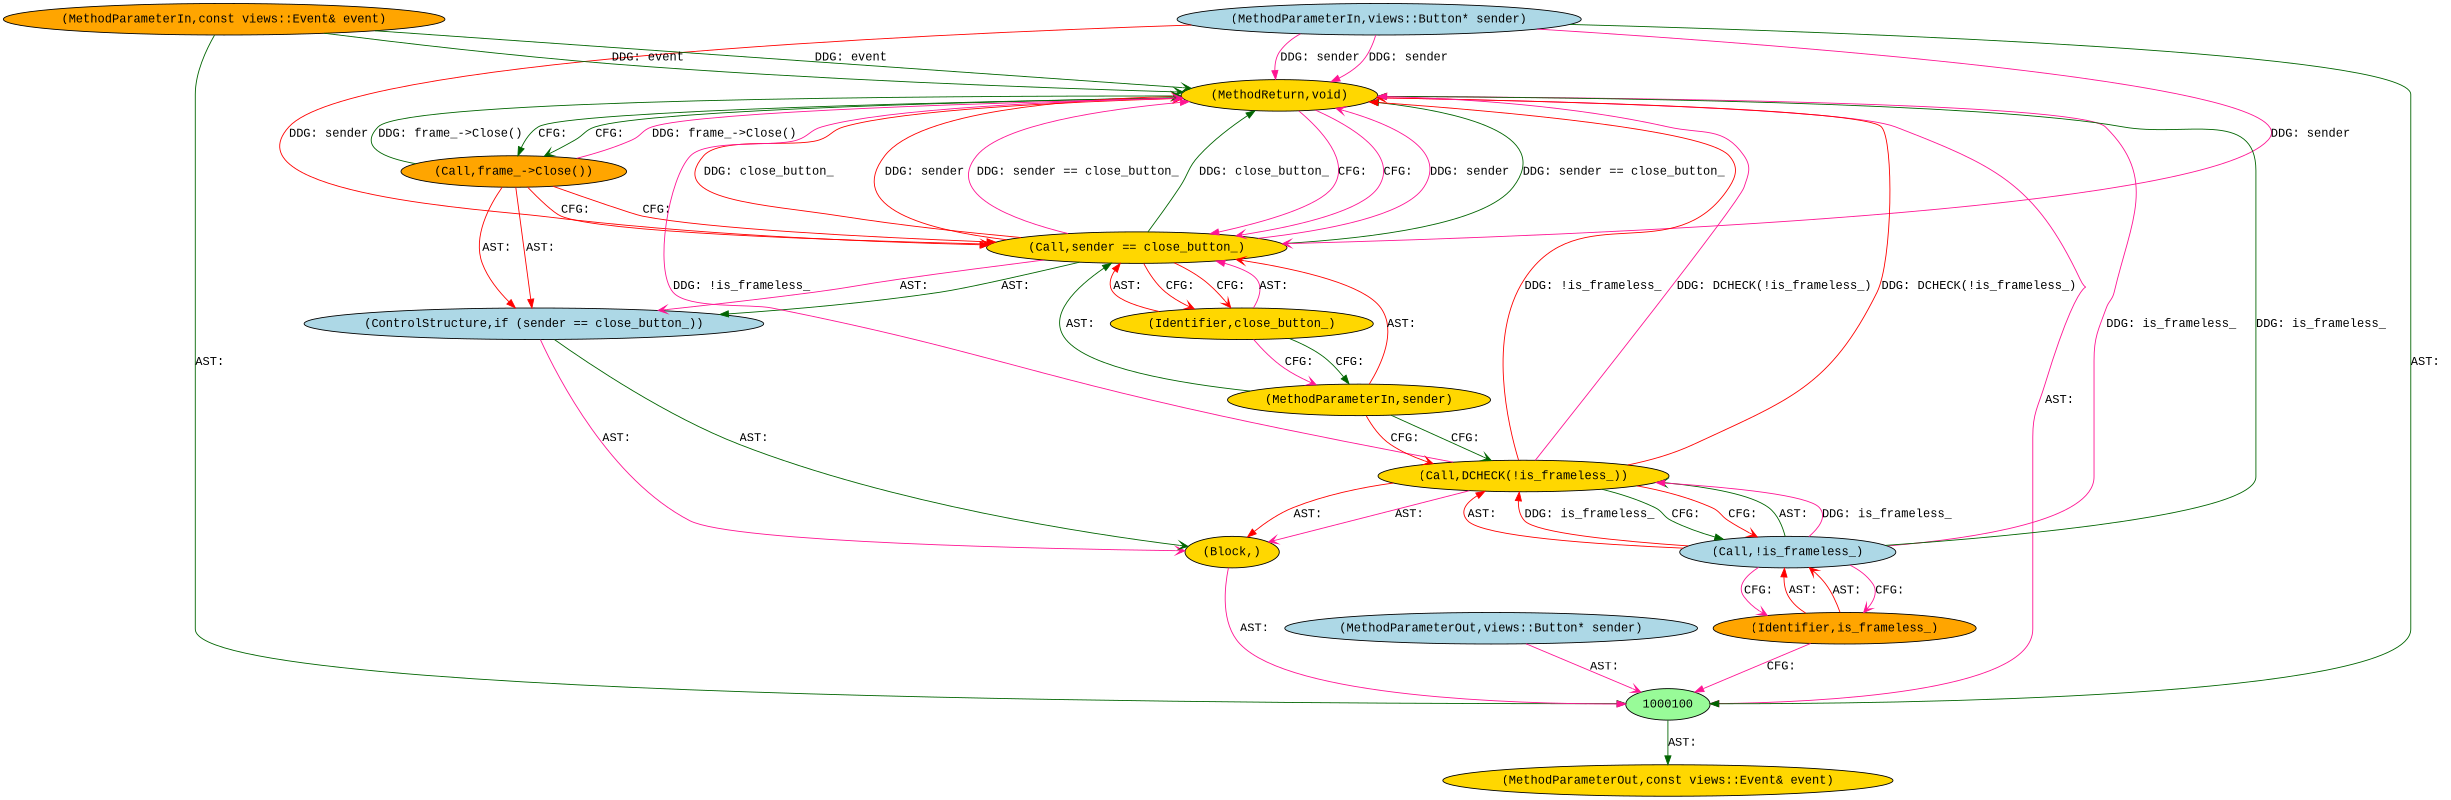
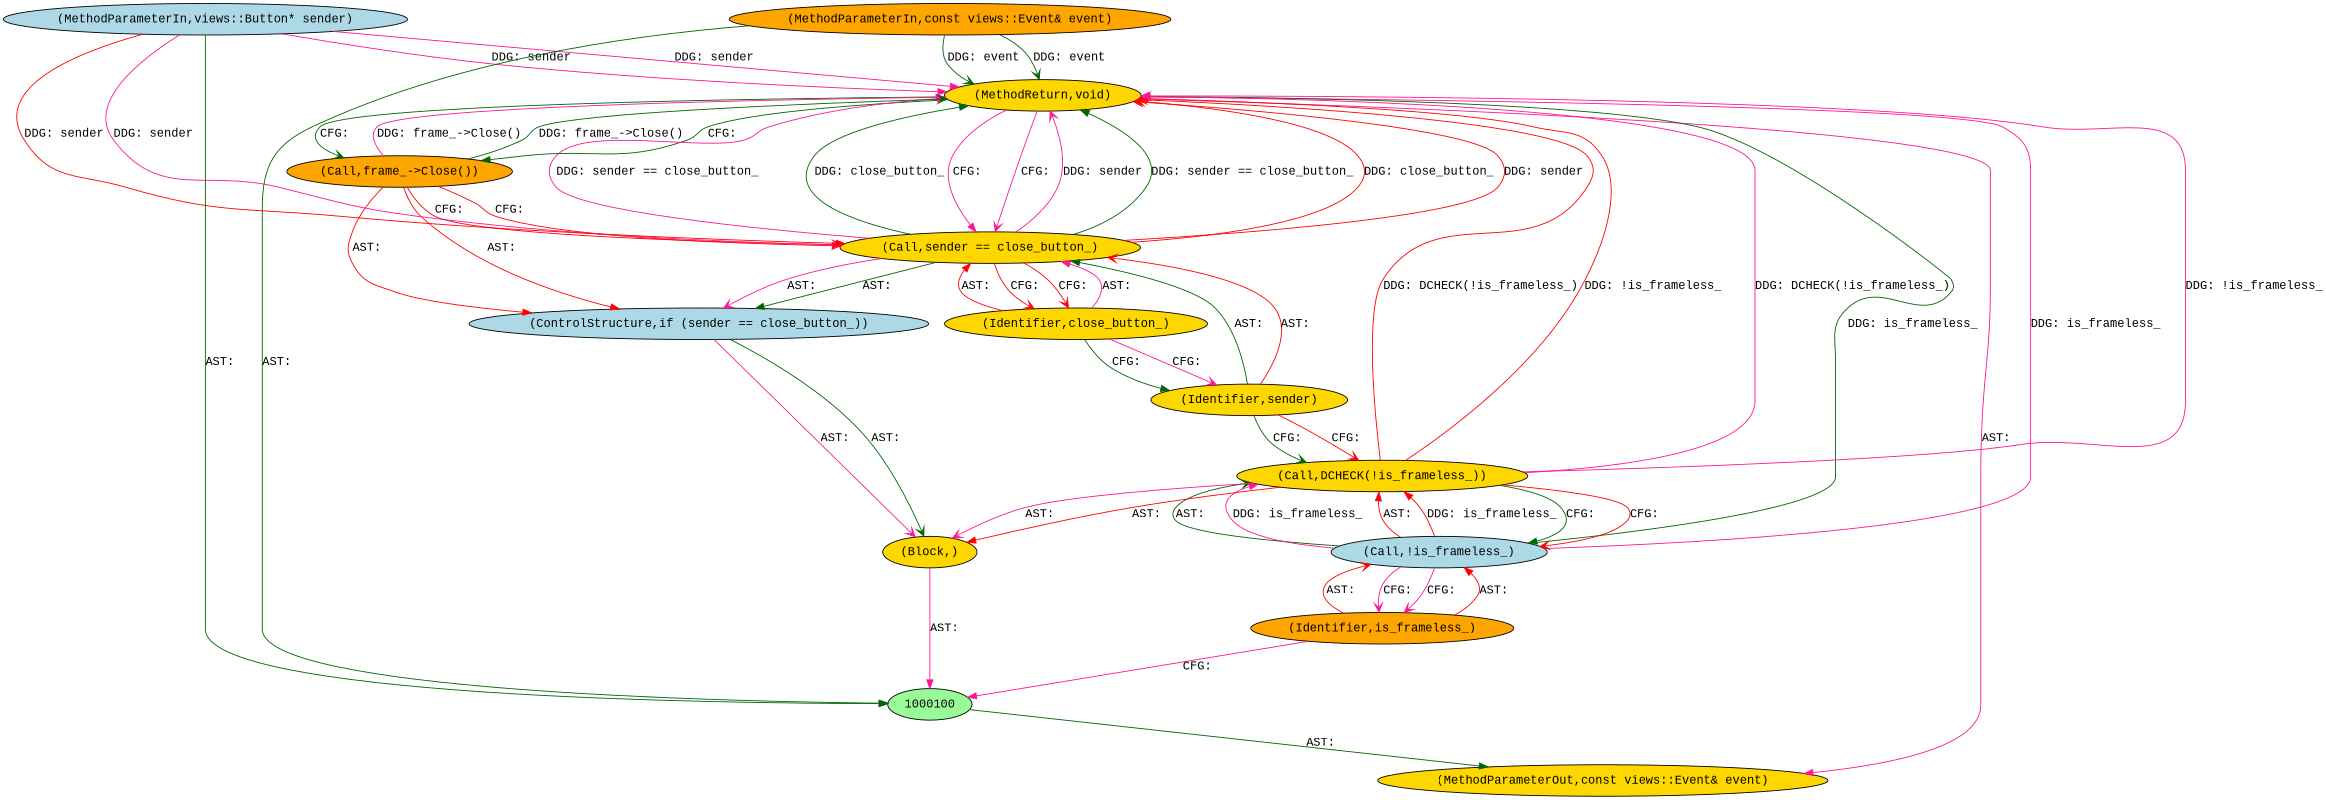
edge "(MethodReturn,void)" -> "1000100": now "(MethodReturn,void)" -> "(MethodParameterOut,const views::Event& event)"
node "(MethodParameterIn,sender)": label "(MethodParameterIn,sender)" -> "(Identifier,sender)"
node "(MethodParameterOut,views::Button* sender)": removed
